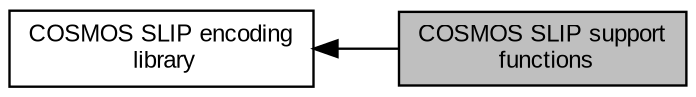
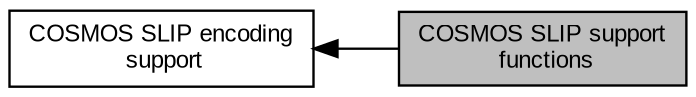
node "COSMOS SLIP encoding library": label "COSMOS SLIP encoding library" -> "COSMOS SLIP encoding support"
